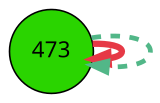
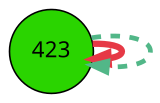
node "473": label "473" -> "423"
